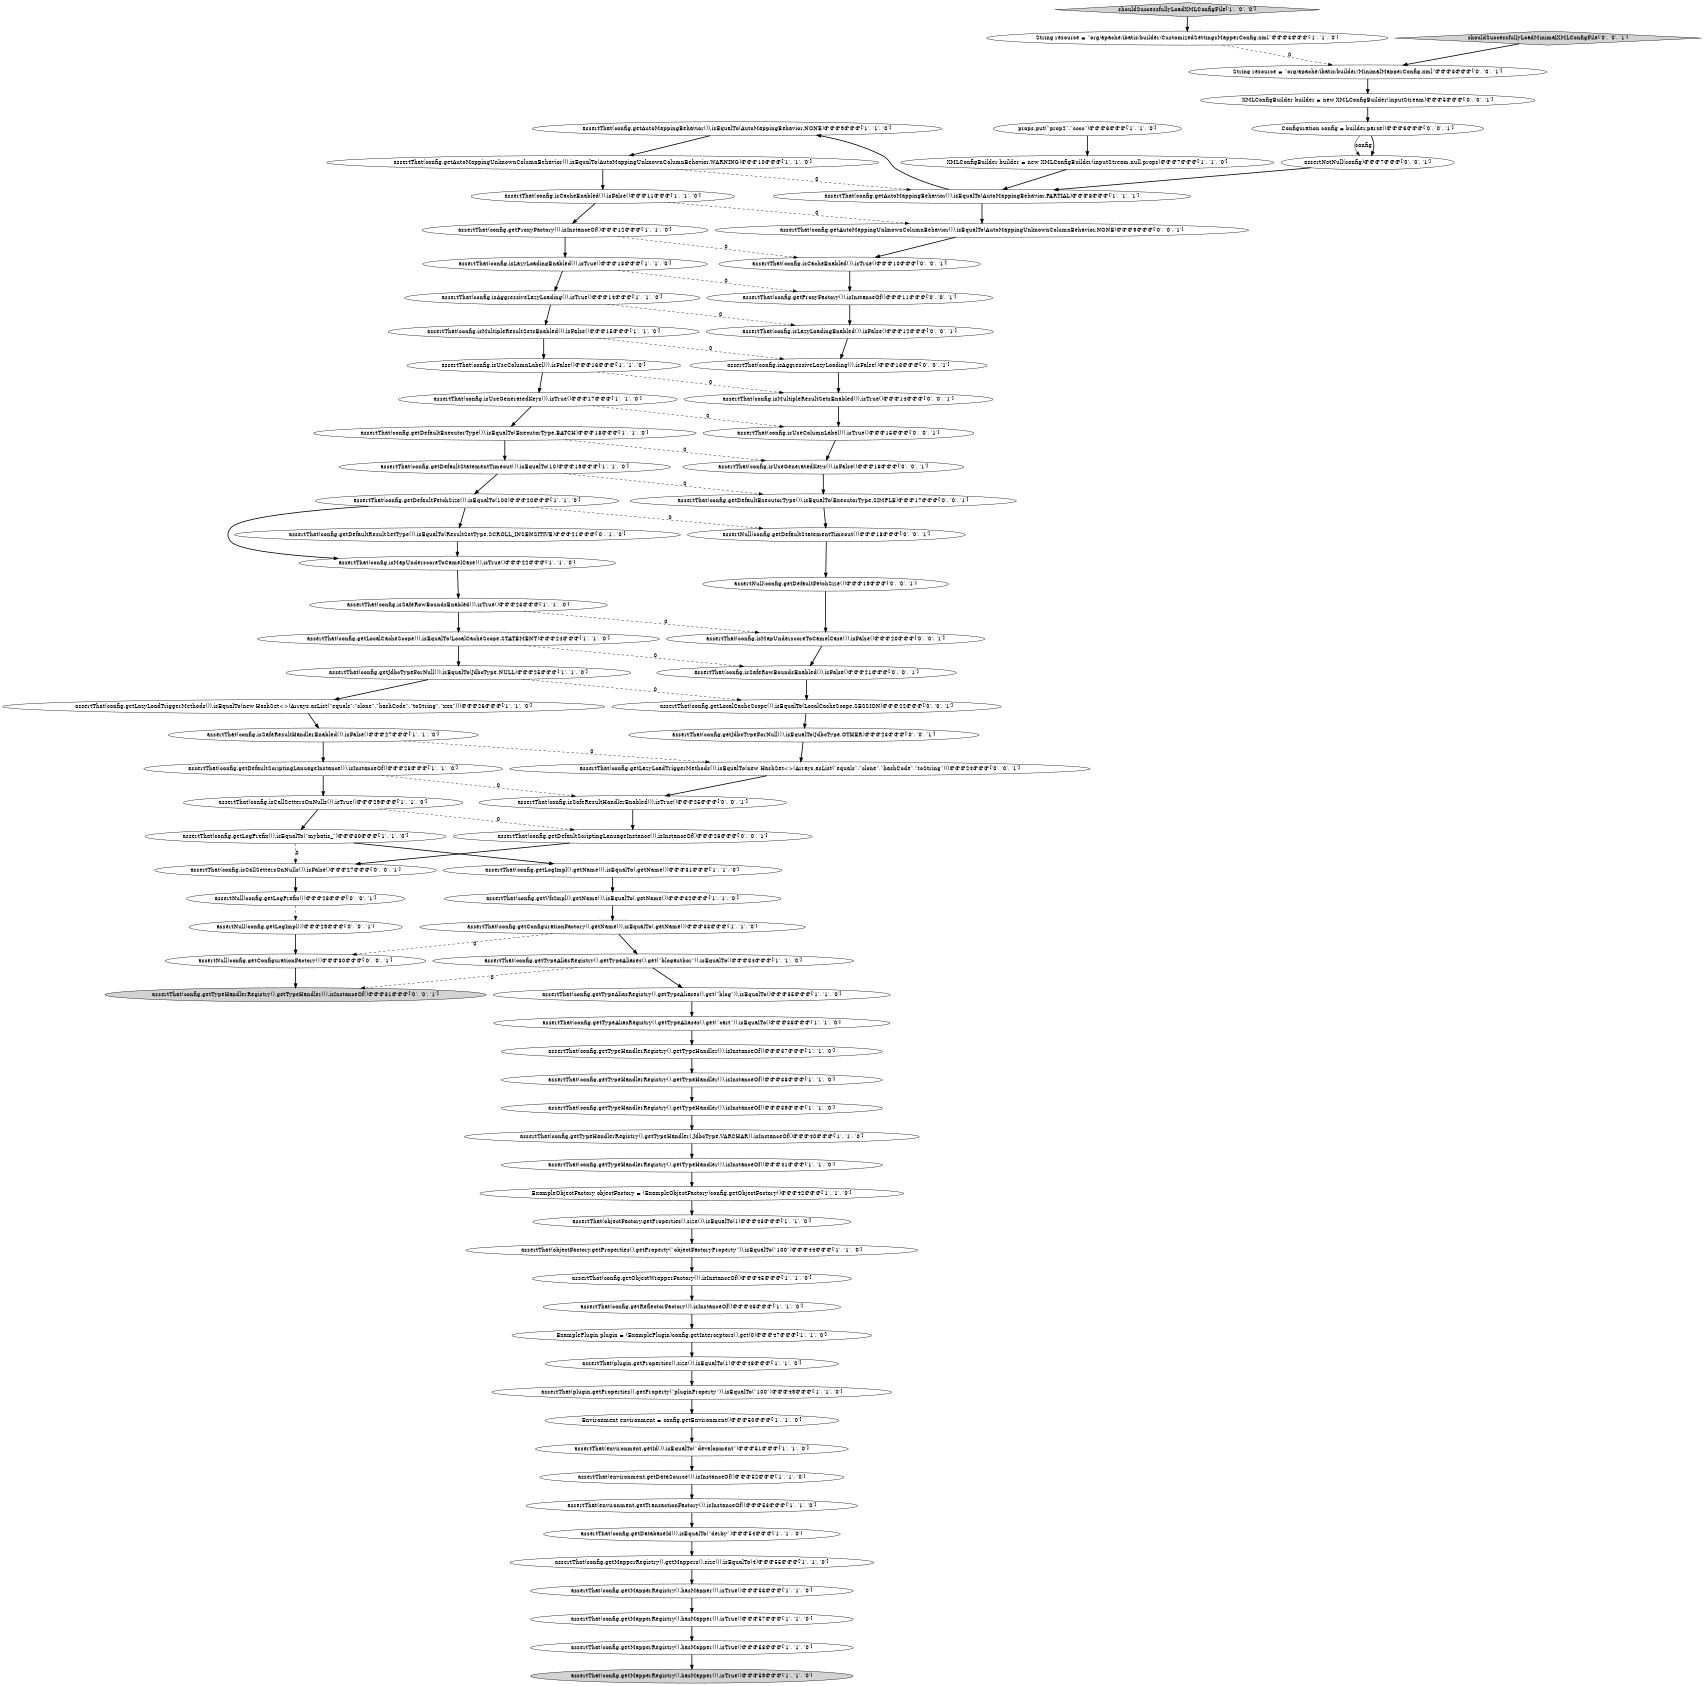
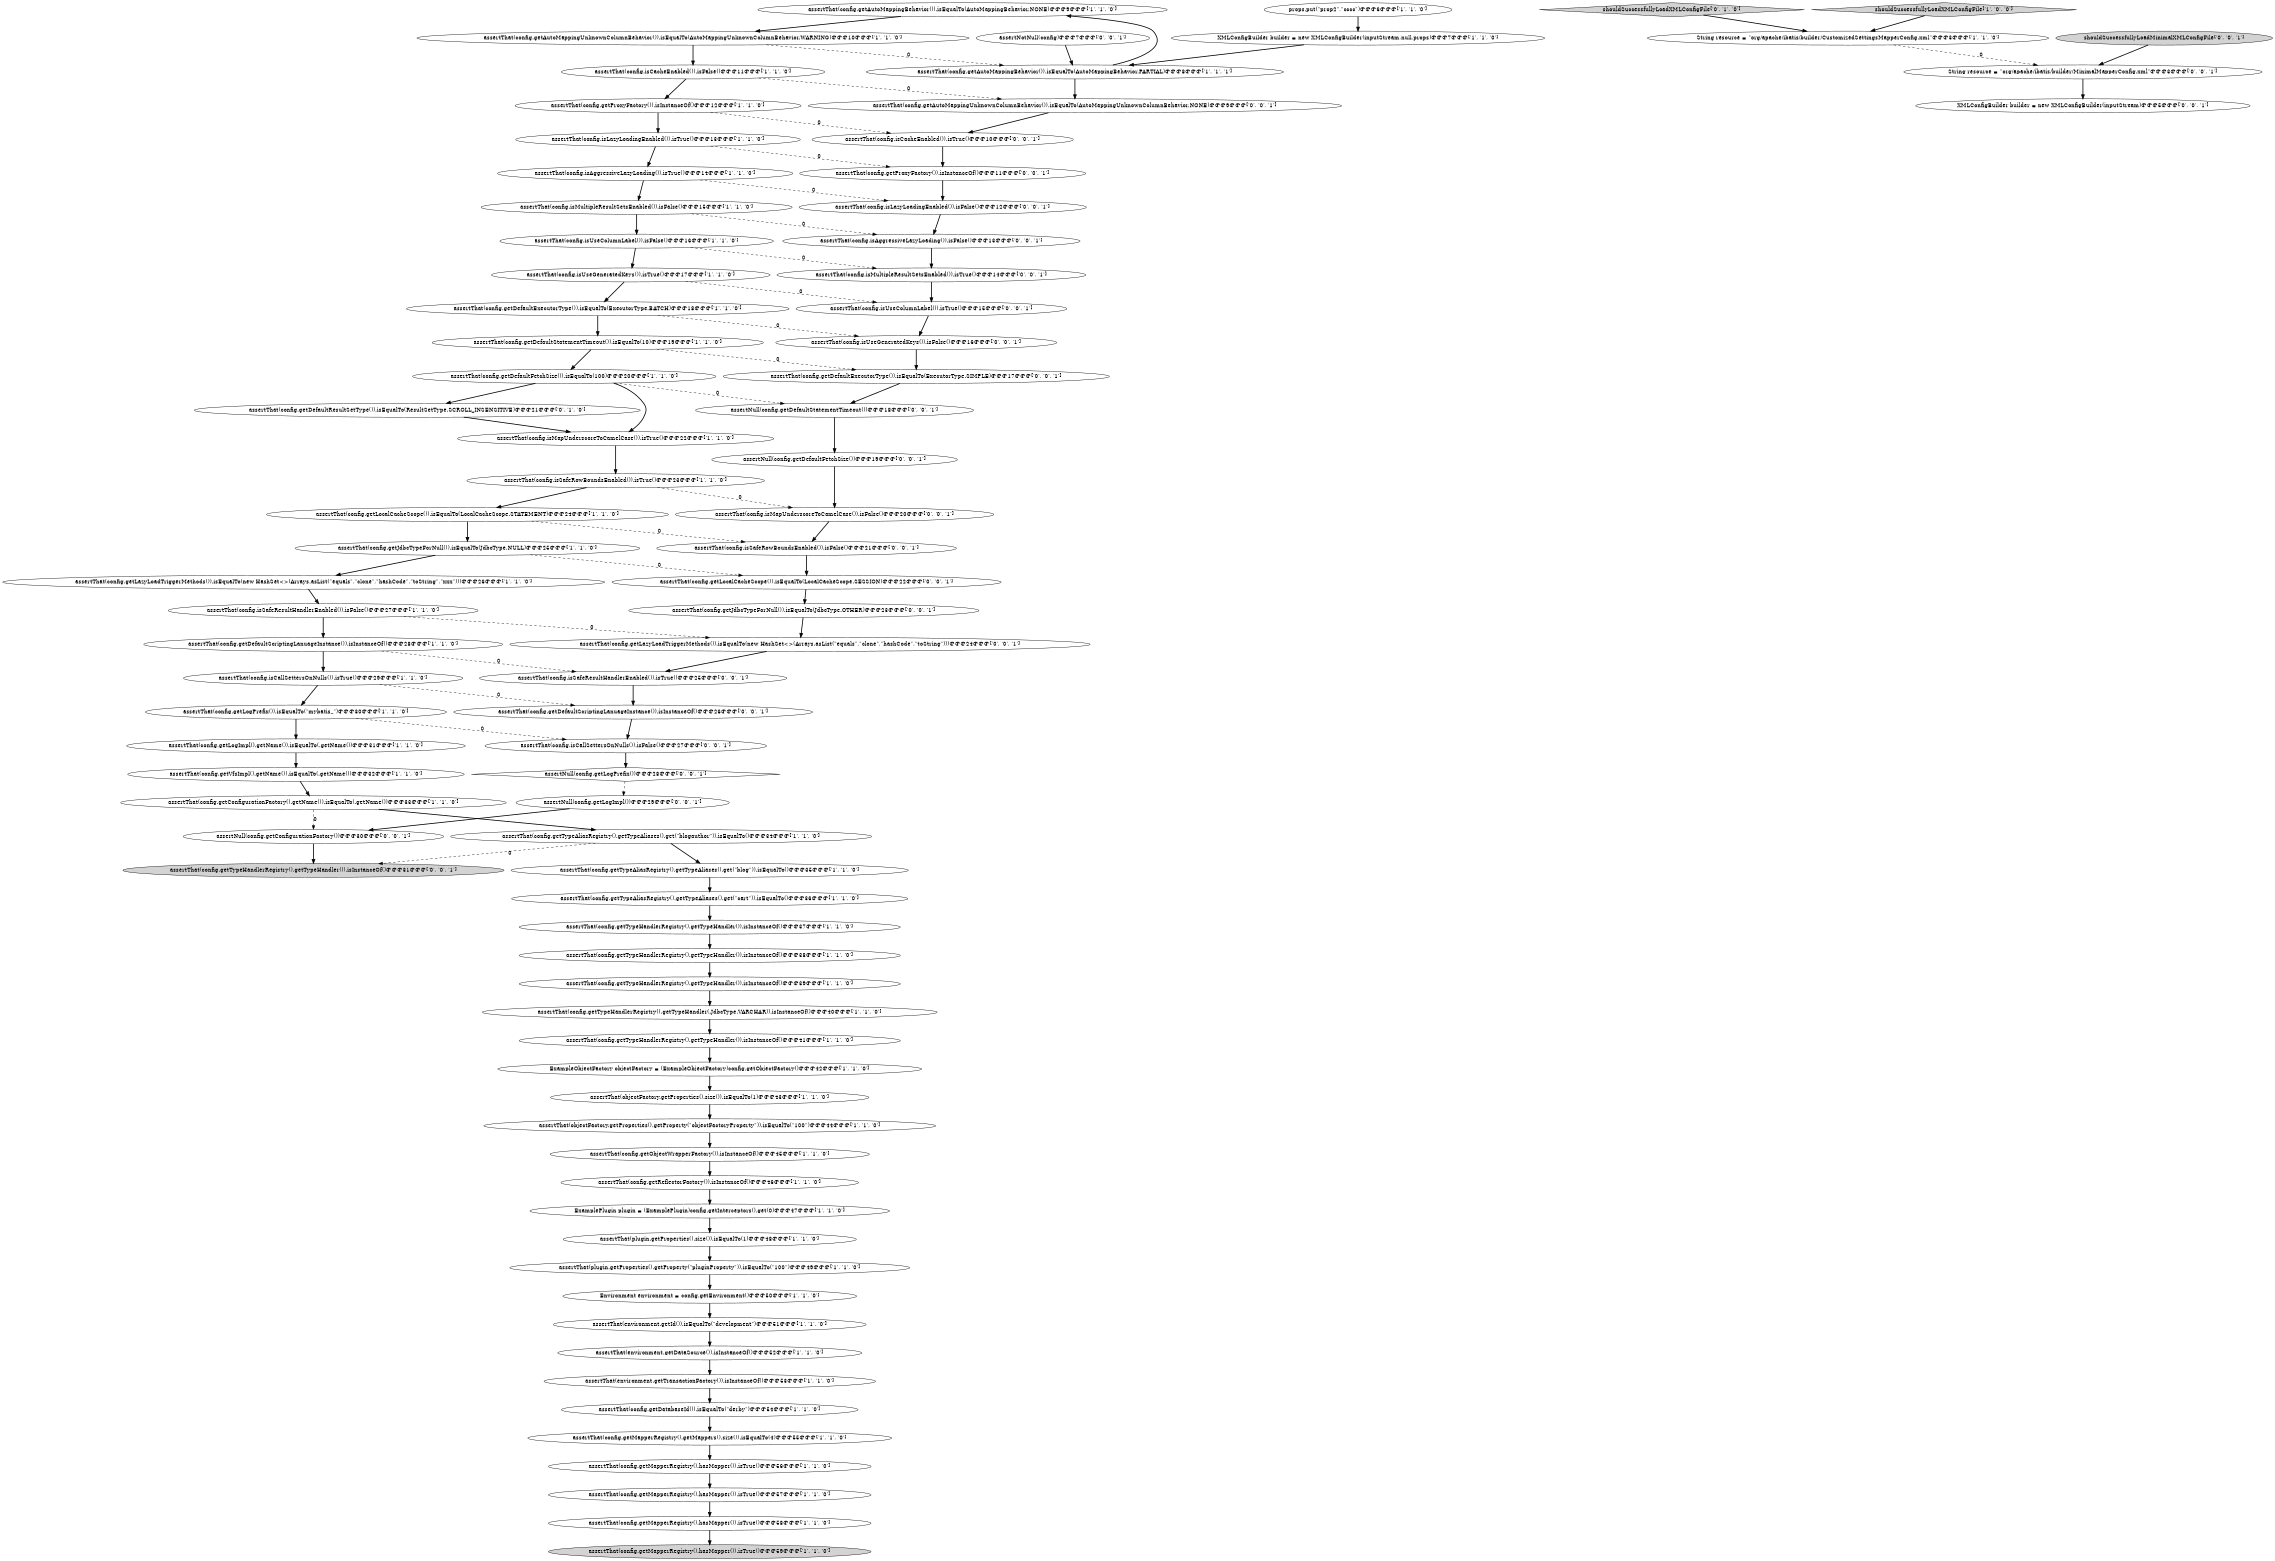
node "shouldSuccessfullyLoadXMLConfigFile['0', '1', '0']": added
node "shouldSuccessfullyLoadMinimalXMLConfigFile['0', '0', '1']": shape diamond -> ellipse
node "Configuration config = builder.parse()@@@6@@@['0', '0', '1']": removed
node "assertNull(config.getLogPrefix())@@@28@@@['0', '0', '1']": shape ellipse -> diamond
